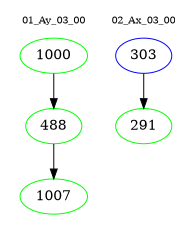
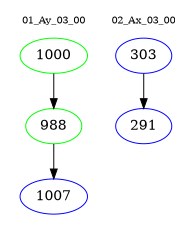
node "488": label "488" -> "988"
node "291": color green -> blue
node "1007": color green -> blue
